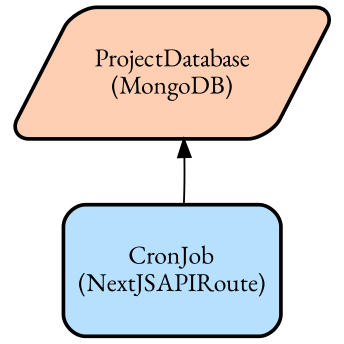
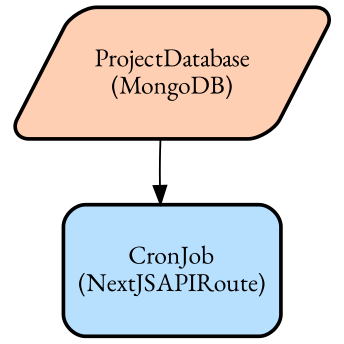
edge "CronJob (NextJSAPIRoute)" -> "ProjectDatabase (MongoDB)": reversed
